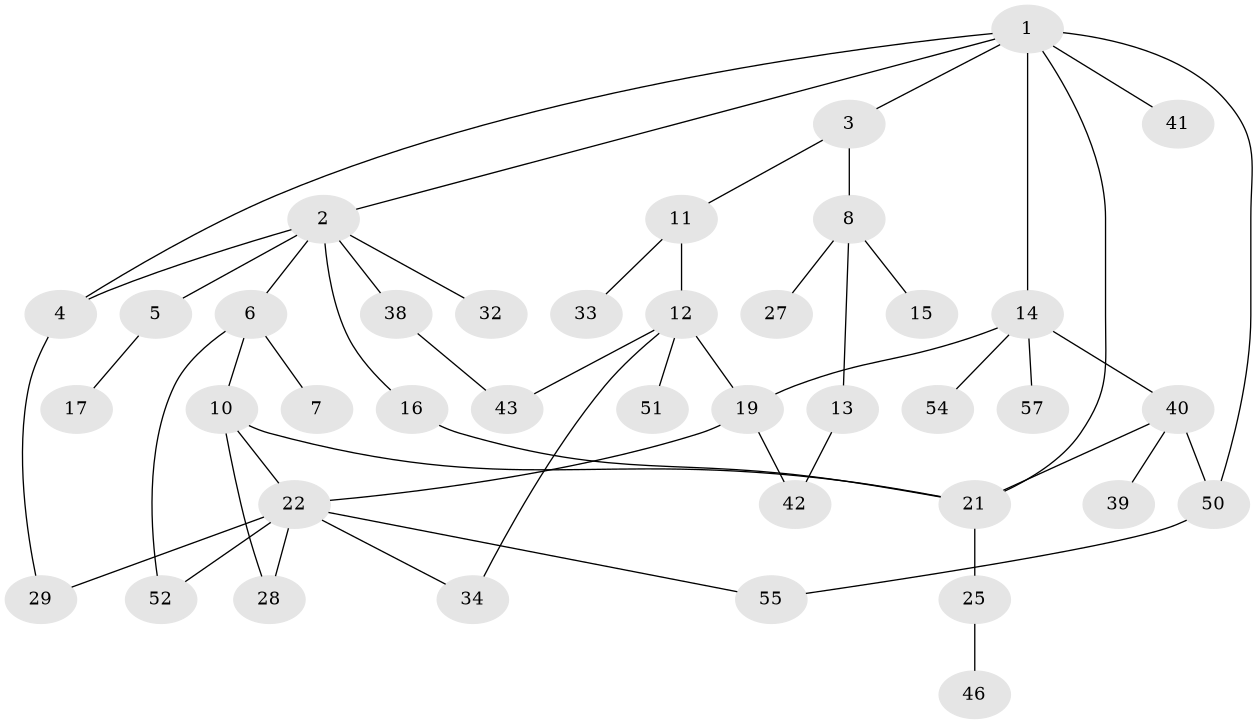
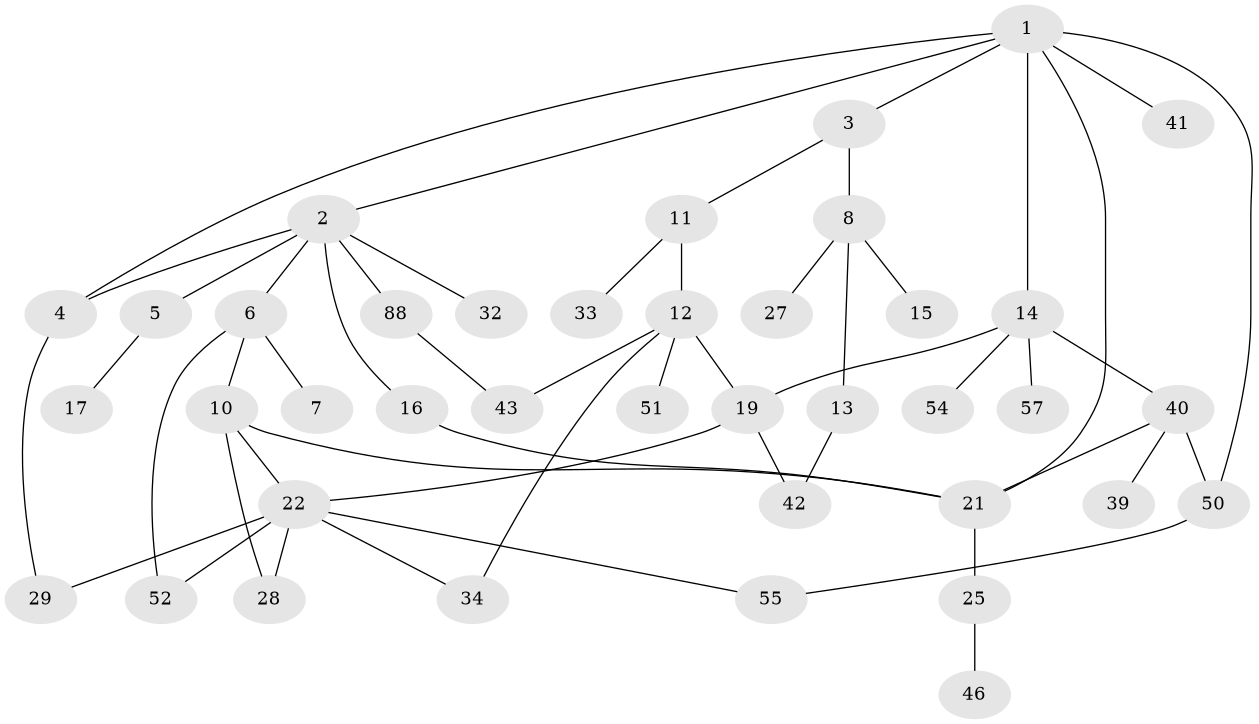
node "38": label "38" -> "88"
